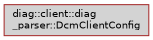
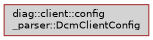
node "diag::client::diag _parser::DcmClientConfig": label "diag::client::diag _parser::DcmClientConfig" -> "diag::client::config _parser::DcmClientConfig"
